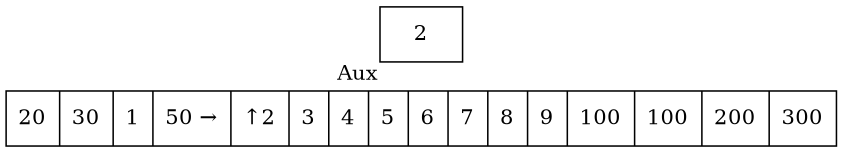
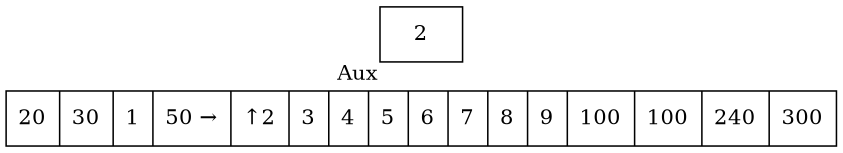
node "20": text "200" -> "240"
